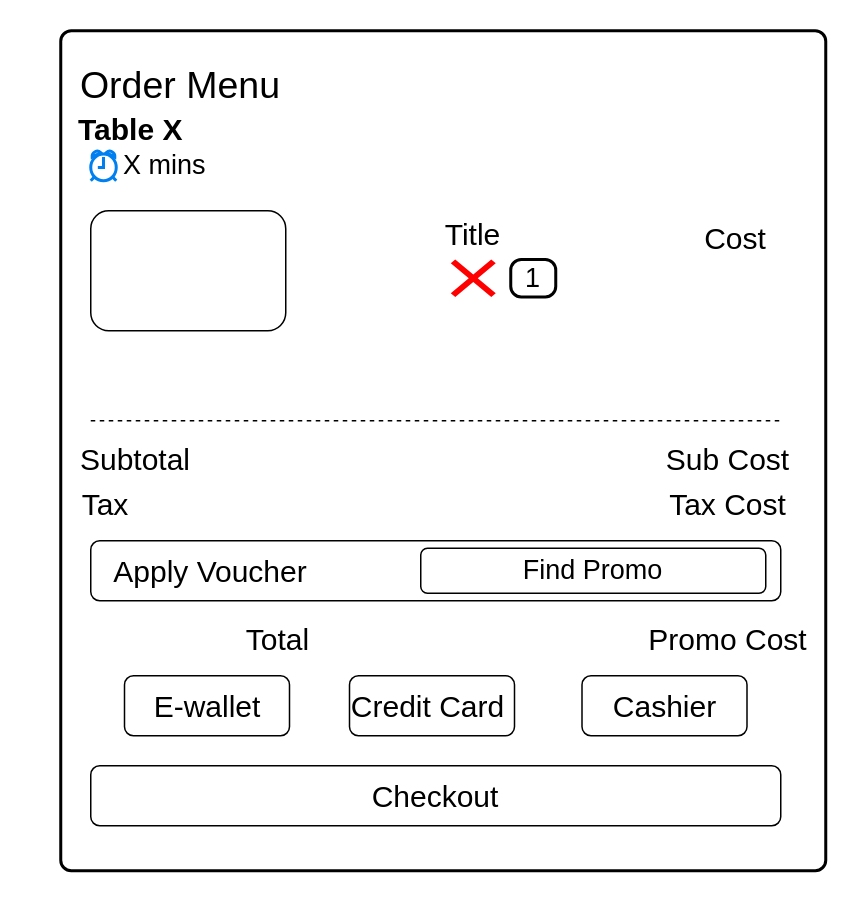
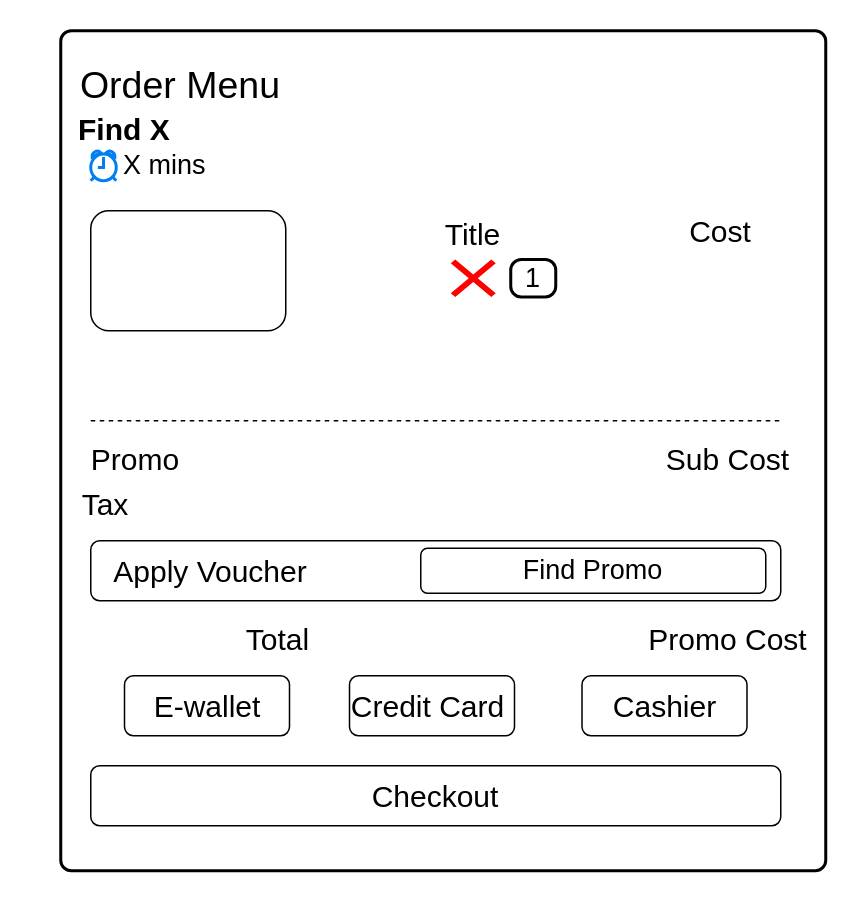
node "Table X": label "Table X" -> "Find X"
node "Cost": moved (736, 237) -> (721, 230)
node "Subtotal": label "Subtotal" -> "Promo"
node "Tax Cost": removed
